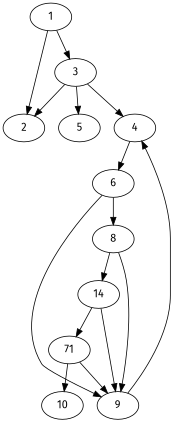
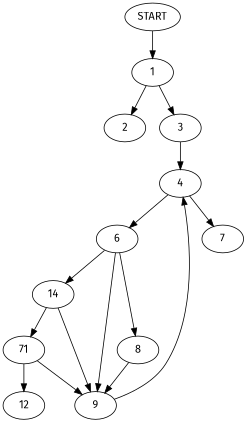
node "START": added
edge "3" -> "2": removed
node "5": removed
node "7": added
edge "8" -> "14": now "6" -> "14"
node "10": label "10" -> "12"
